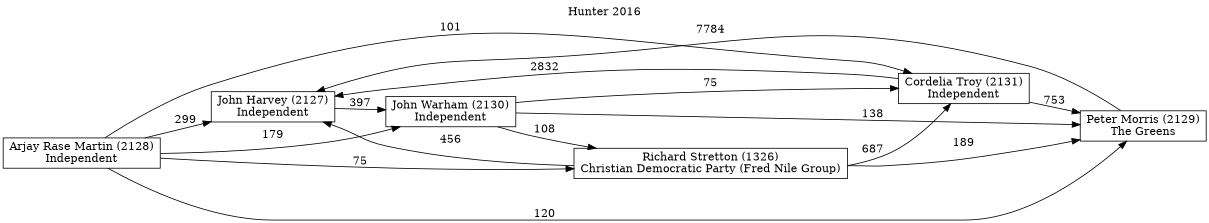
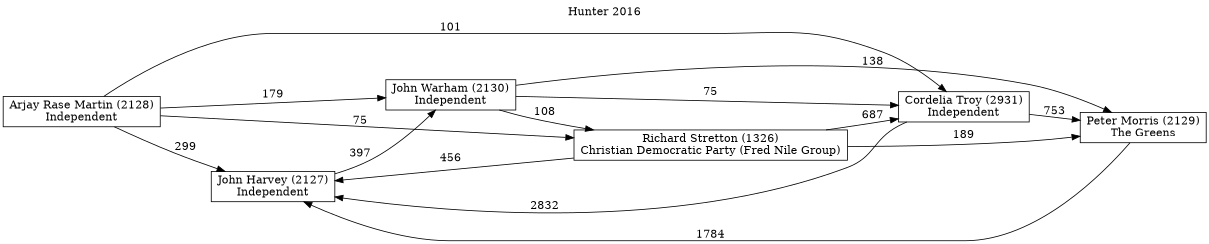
edge "Peter Morris (2129) The Greens" -> "John Harvey (2127) Independent": label "7784" -> "1784"
node "Cordelia Troy (2131) Independent": label "Cordelia Troy (2131) Independent" -> "Cordelia Troy (2931) Independent"
edge "Arjay Rase Martin (2128) Independent" -> "Peter Morris (2129) The Greens": removed, label "120"
